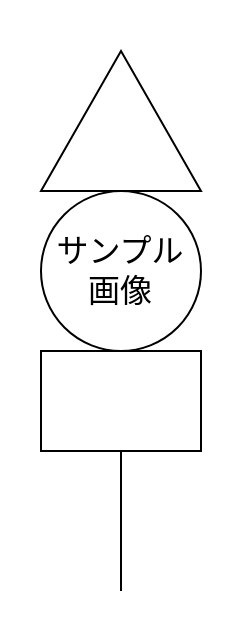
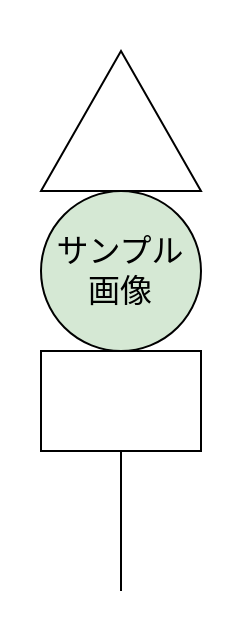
node "サンプル 画像": fillcolor #ffffff -> #d5e8d4
